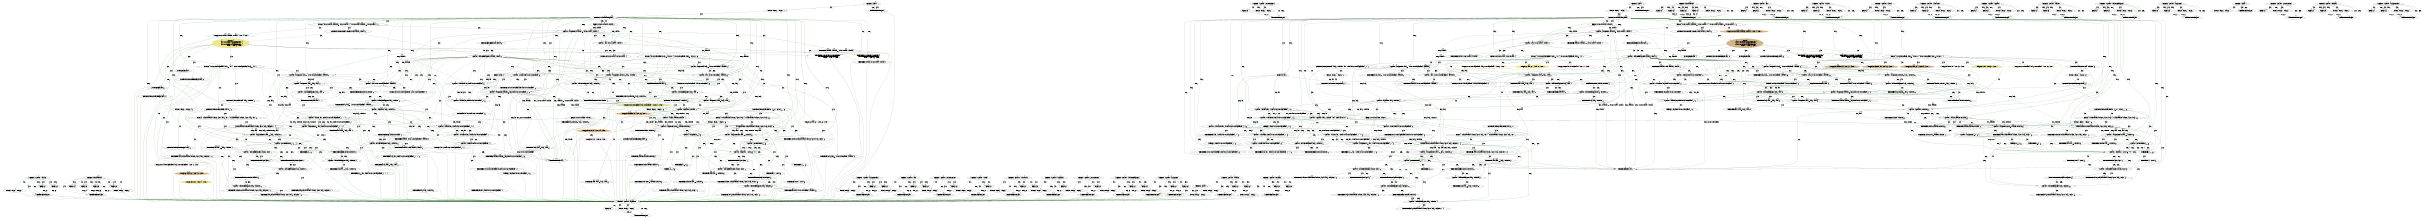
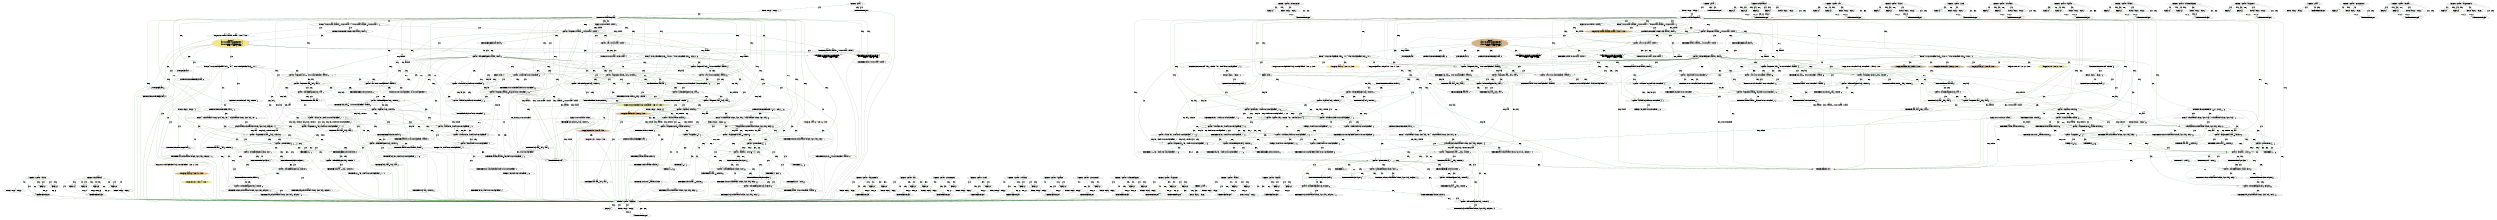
node "(IDENTIFIER,len,len < sizeof(struct oz_multiple_fixed) - 1)": added
